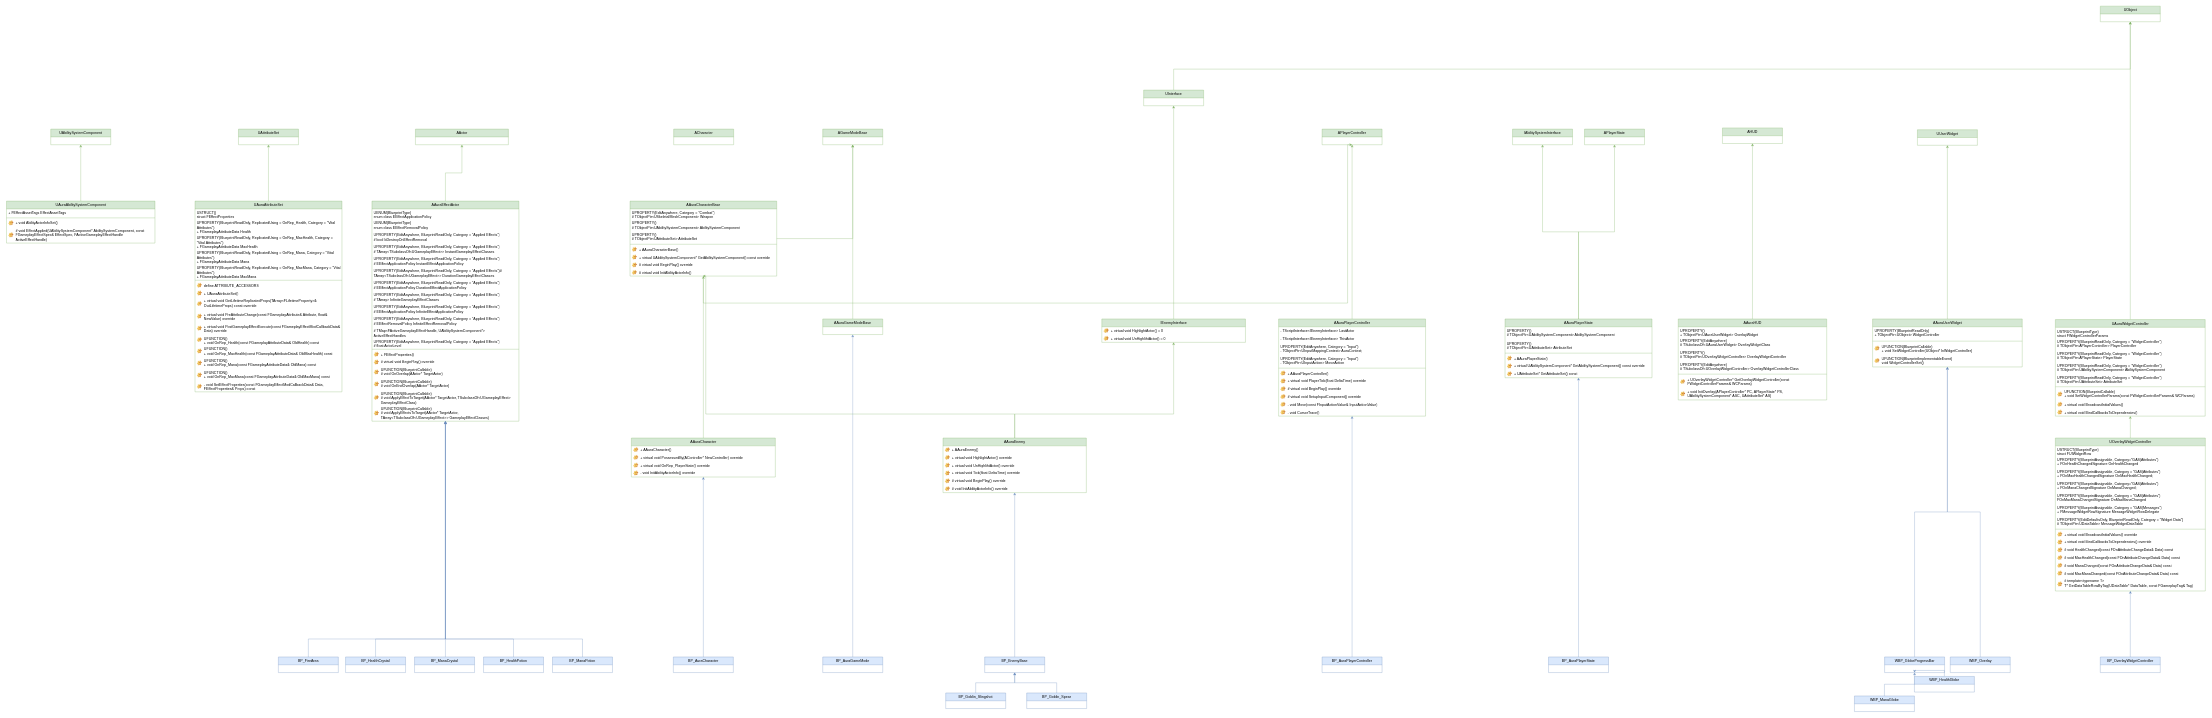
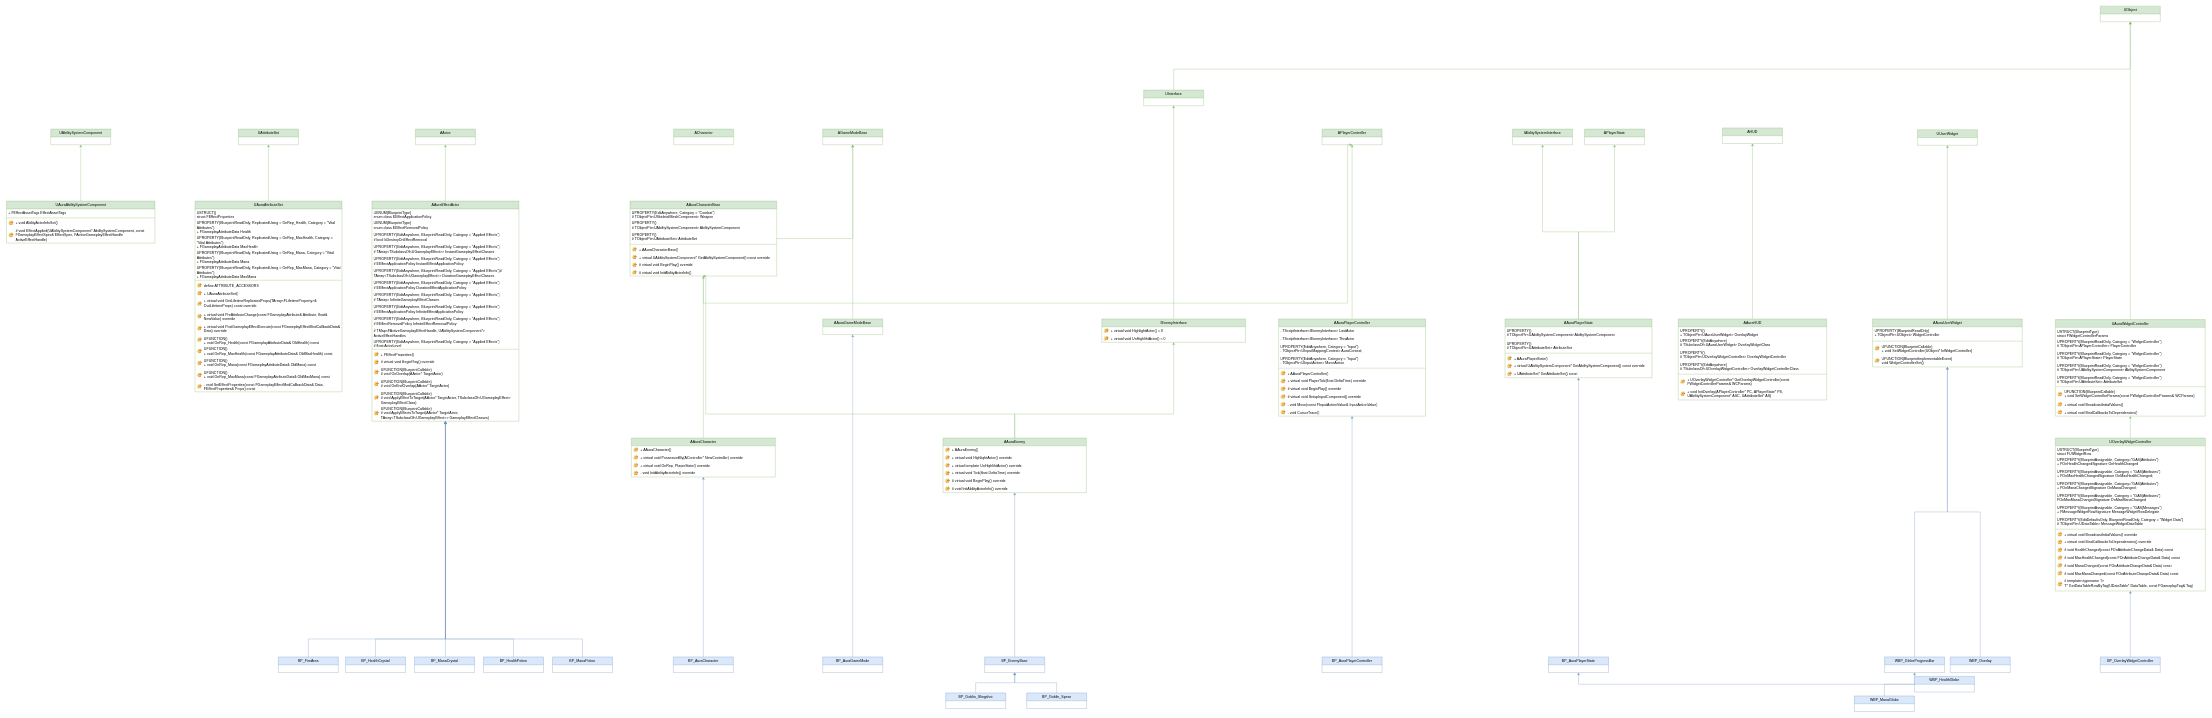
node "AActor": size 93x16 -> 60x16
node "+ virtual void UnHighlihtActor() override": label "+ virtual void UnHighlihtActor() override" -> "+ virtual template UnHighlihtActor() override"
edge "WBP_HealthGlobe" -> "WBP_GlobeProgressBar": now "WBP_HealthGlobe" -> "BP_AuraPlayerState"
